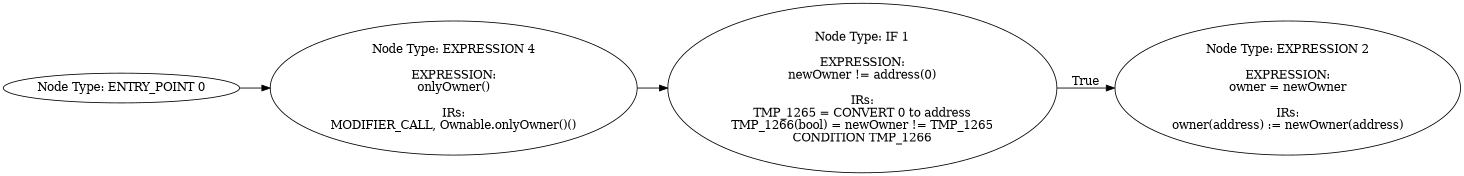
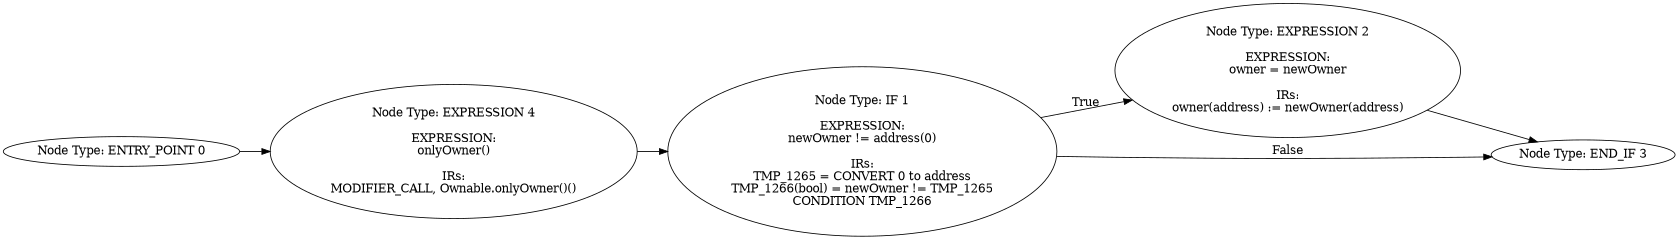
node "Node Type: END_IF 3": added
